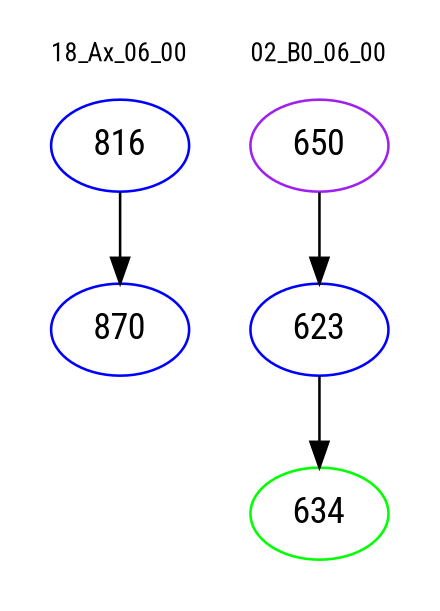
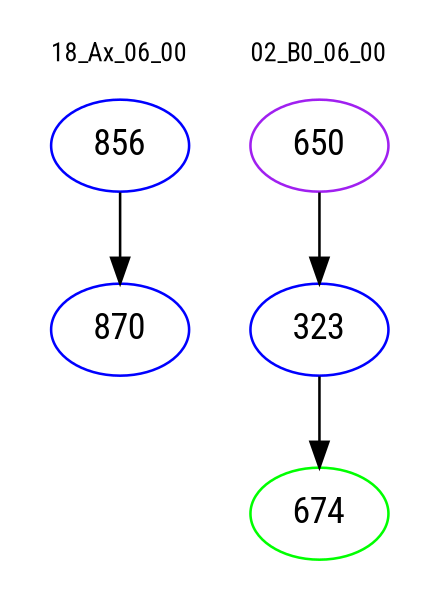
node "816": label "816" -> "856"
node "623": label "623" -> "323"
node "634": label "634" -> "674"
